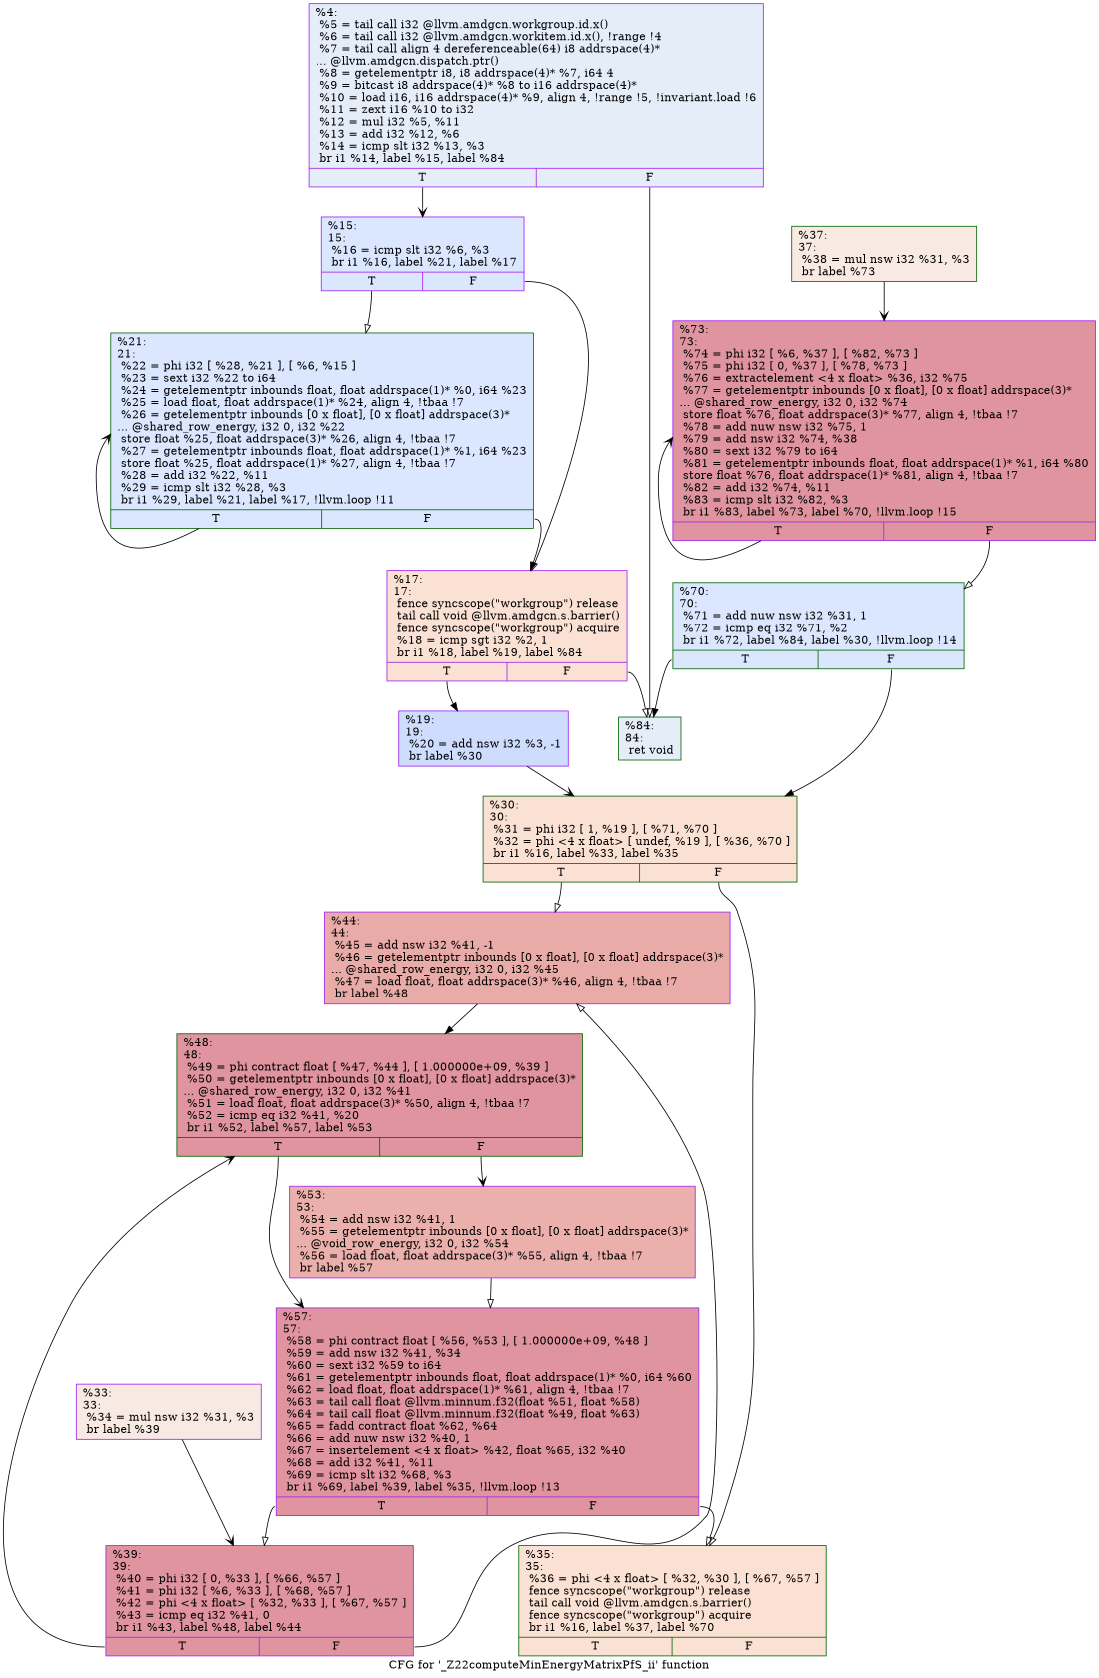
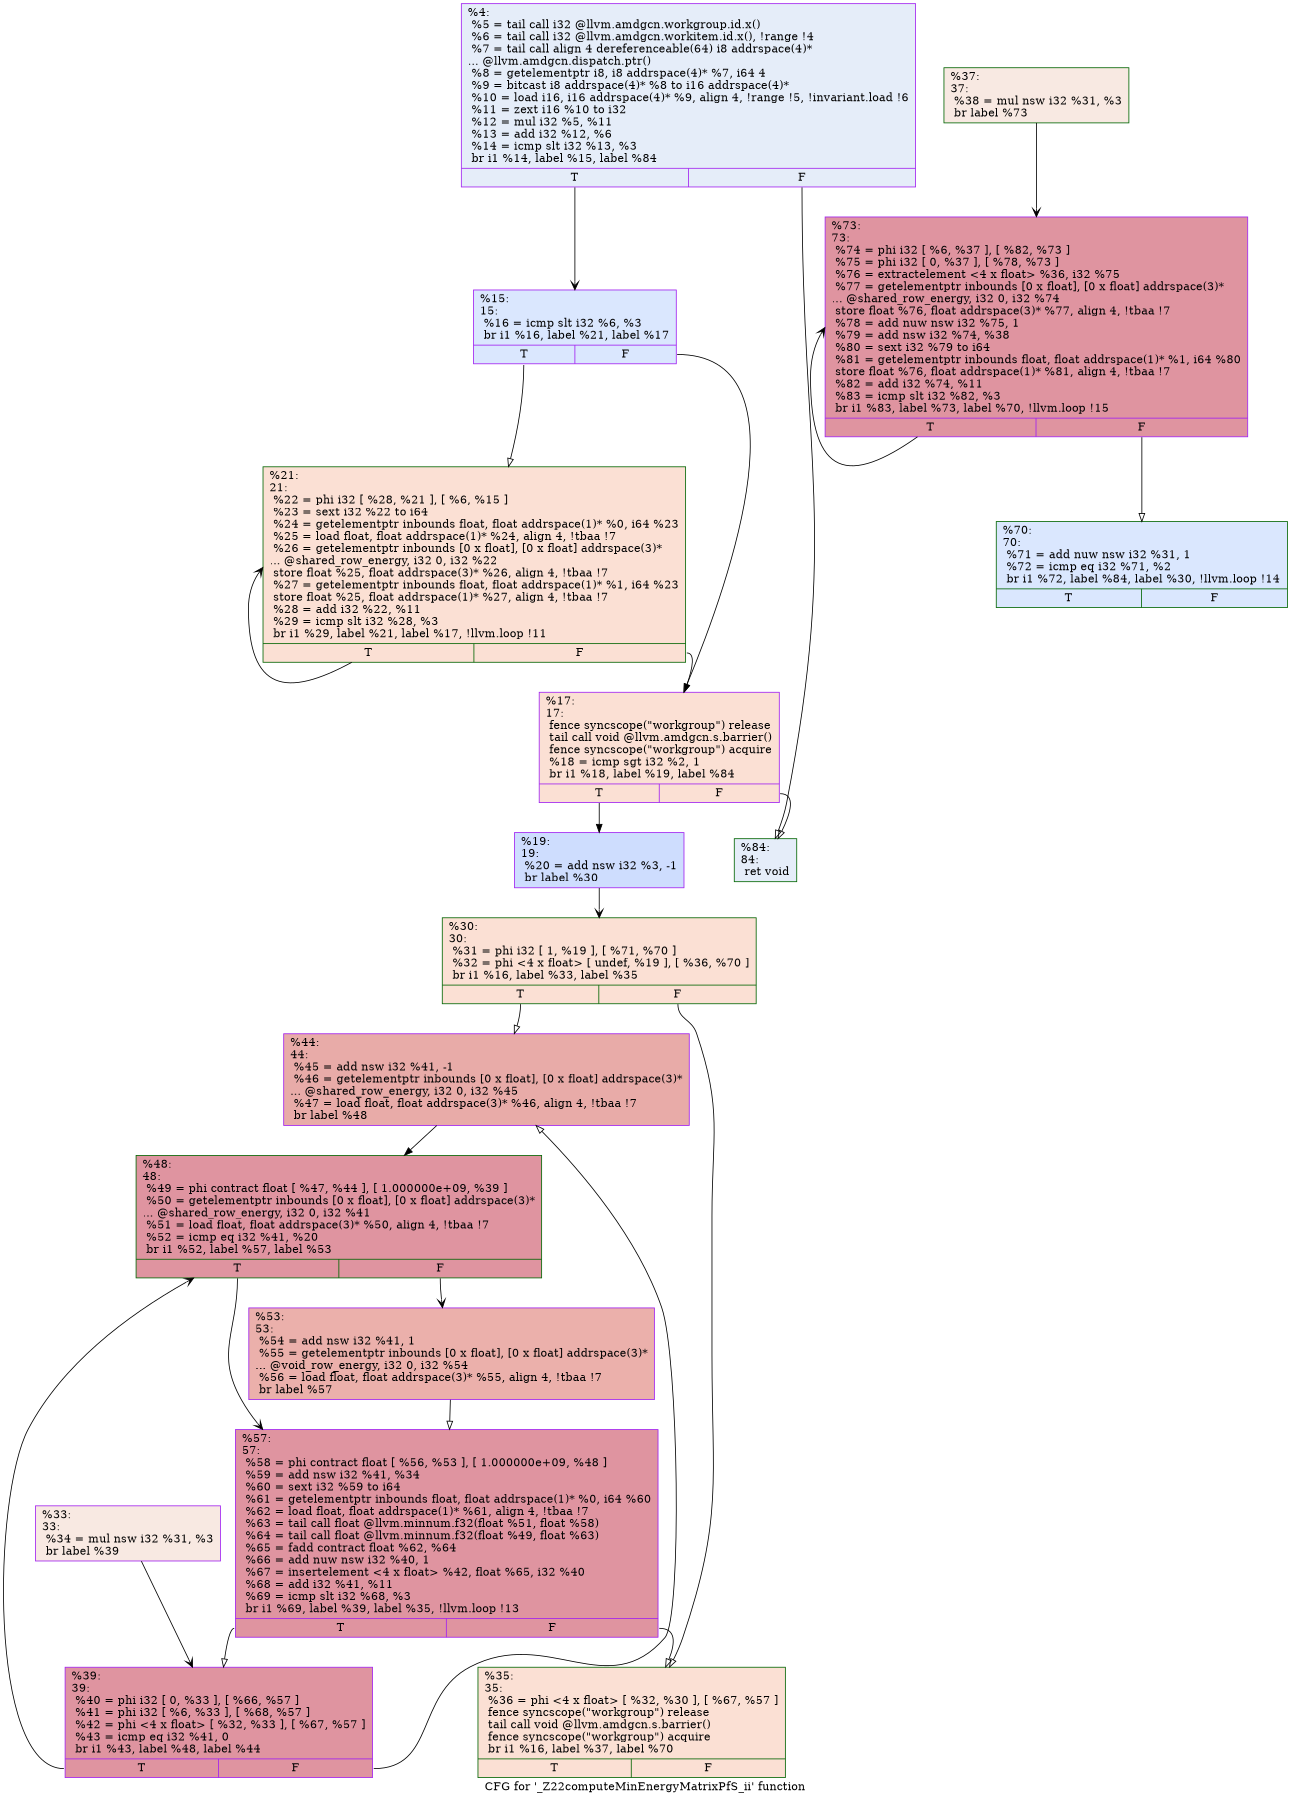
node "%21:": fillcolor #abc8fd70 -> #f7b99e70
edge "%70:" -> "%84:": removed
edge "%70:" -> "%30:": removed
